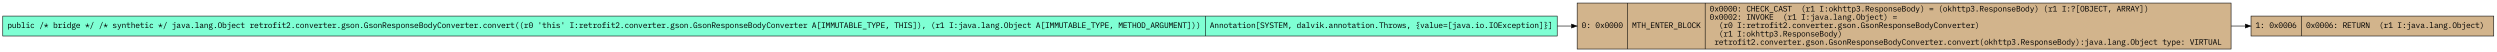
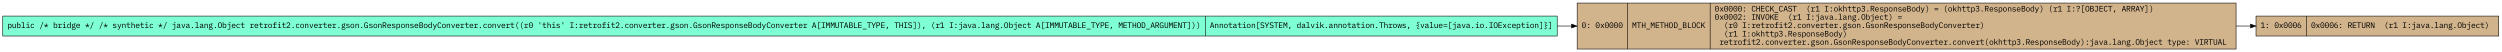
node "0: 0x0000": text "MTH_ENTER_BLOCK" -> "MTH_METHOD_BLOCK"
